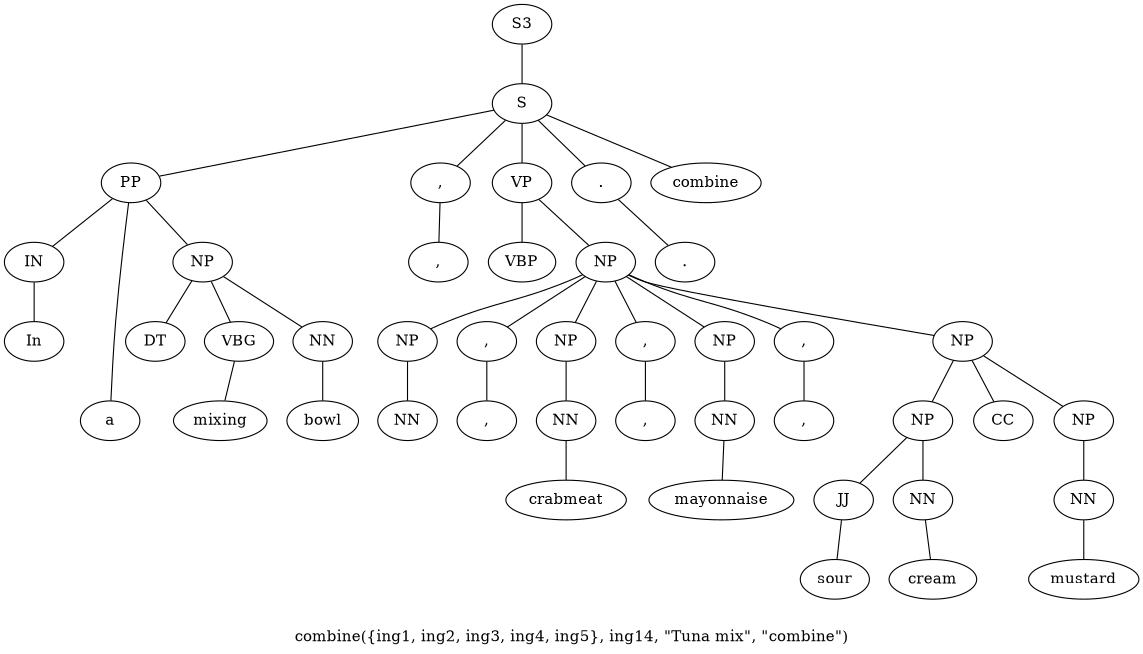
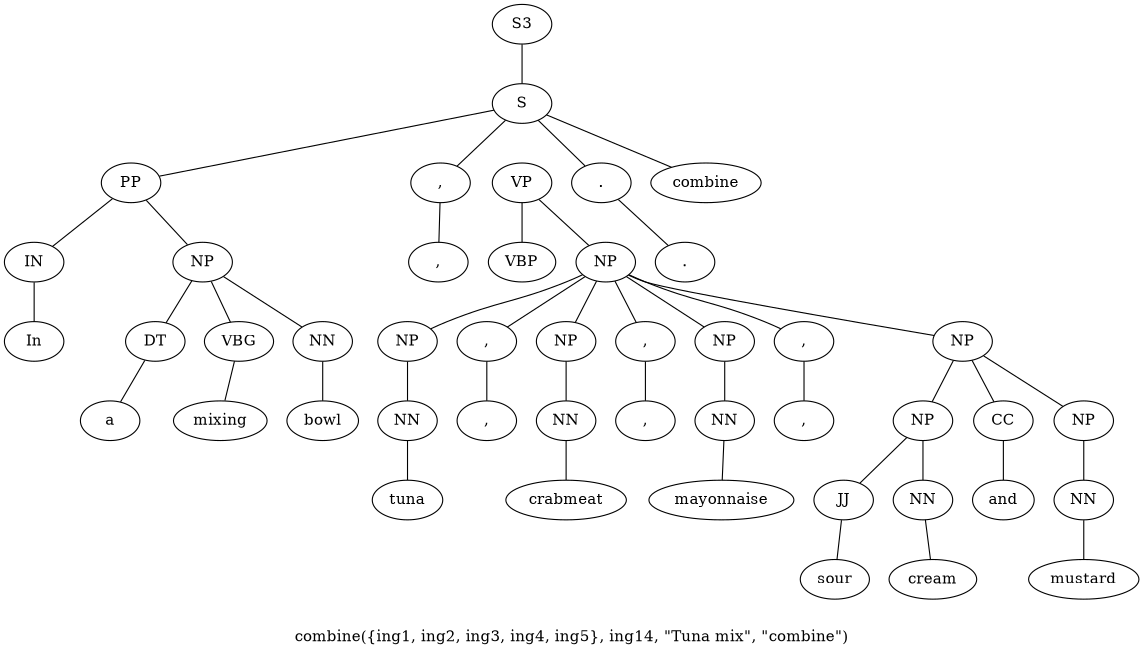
edge "S" -- "VP": removed
edge "PP" -- "a": now "DT" -- "a"
node "tuna": added
node "and": added
